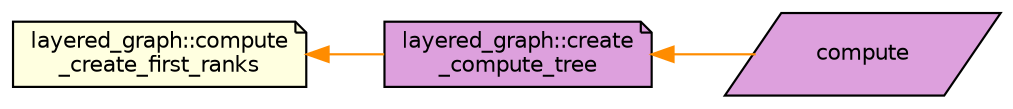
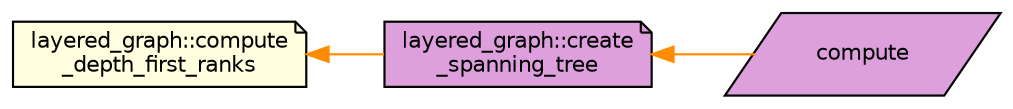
node "layered_graph::compute _create_first_ranks": label "layered_graph::compute _create_first_ranks" -> "layered_graph::compute _depth_first_ranks"
node "layered_graph::create _compute_tree": label "layered_graph::create _compute_tree" -> "layered_graph::create _spanning_tree"
